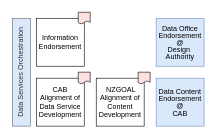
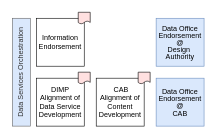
node "CAB Alignment of Data Service Development": label "CAB Alignment of Data Service Development" -> "DIMP Alignment of Data Service Development"
node "NZGOAL Alignment of Content Development": label "NZGOAL Alignment of Content Development" -> "CAB Alignment of Content Development"
node "Data Content Endorsement @ CAB": label "Data Content Endorsement @ CAB" -> "Data Office Endorsement @ CAB"
